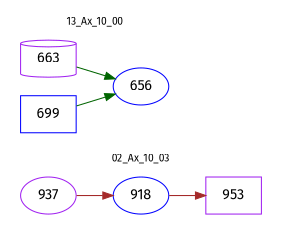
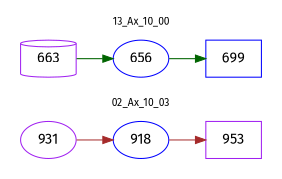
edge "699" -> "656": reversed
node "937": label "937" -> "931"
